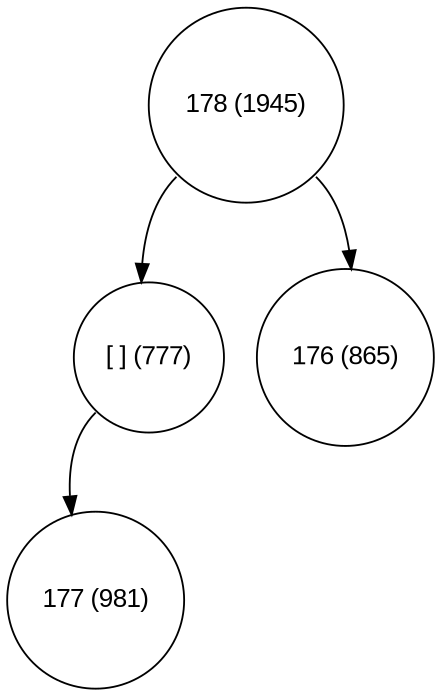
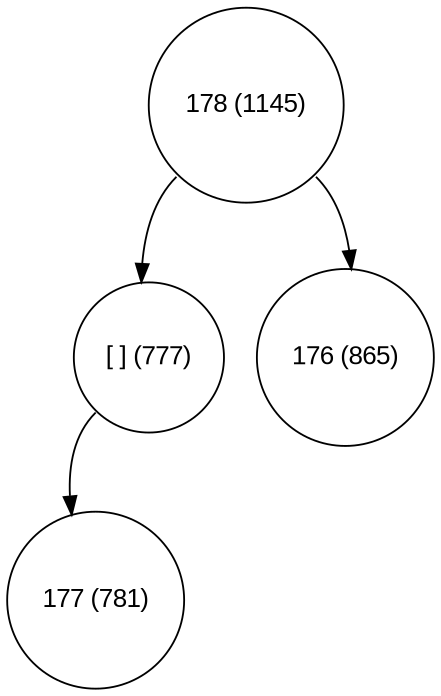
node "178 (1945)": label "178 (1945)" -> "178 (1145)"
node "177 (981)": label "177 (981)" -> "177 (781)"
